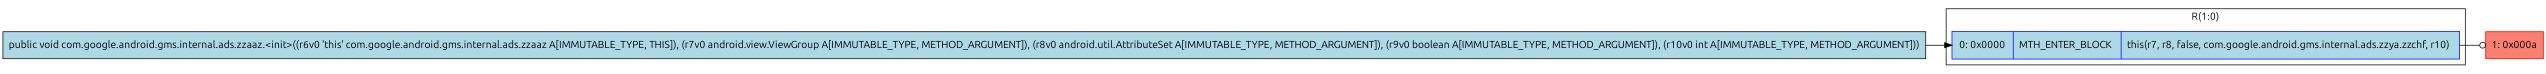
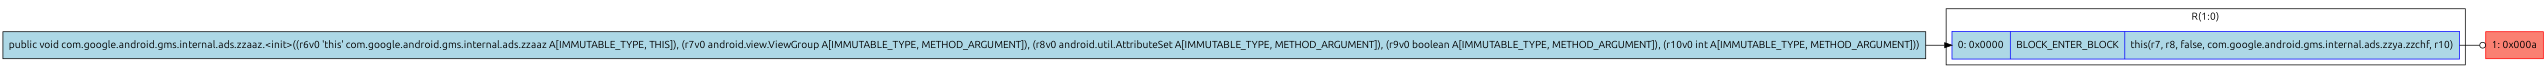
node "0: 0x0000": text "MTH_ENTER_BLOCK" -> "BLOCK_ENTER_BLOCK"
